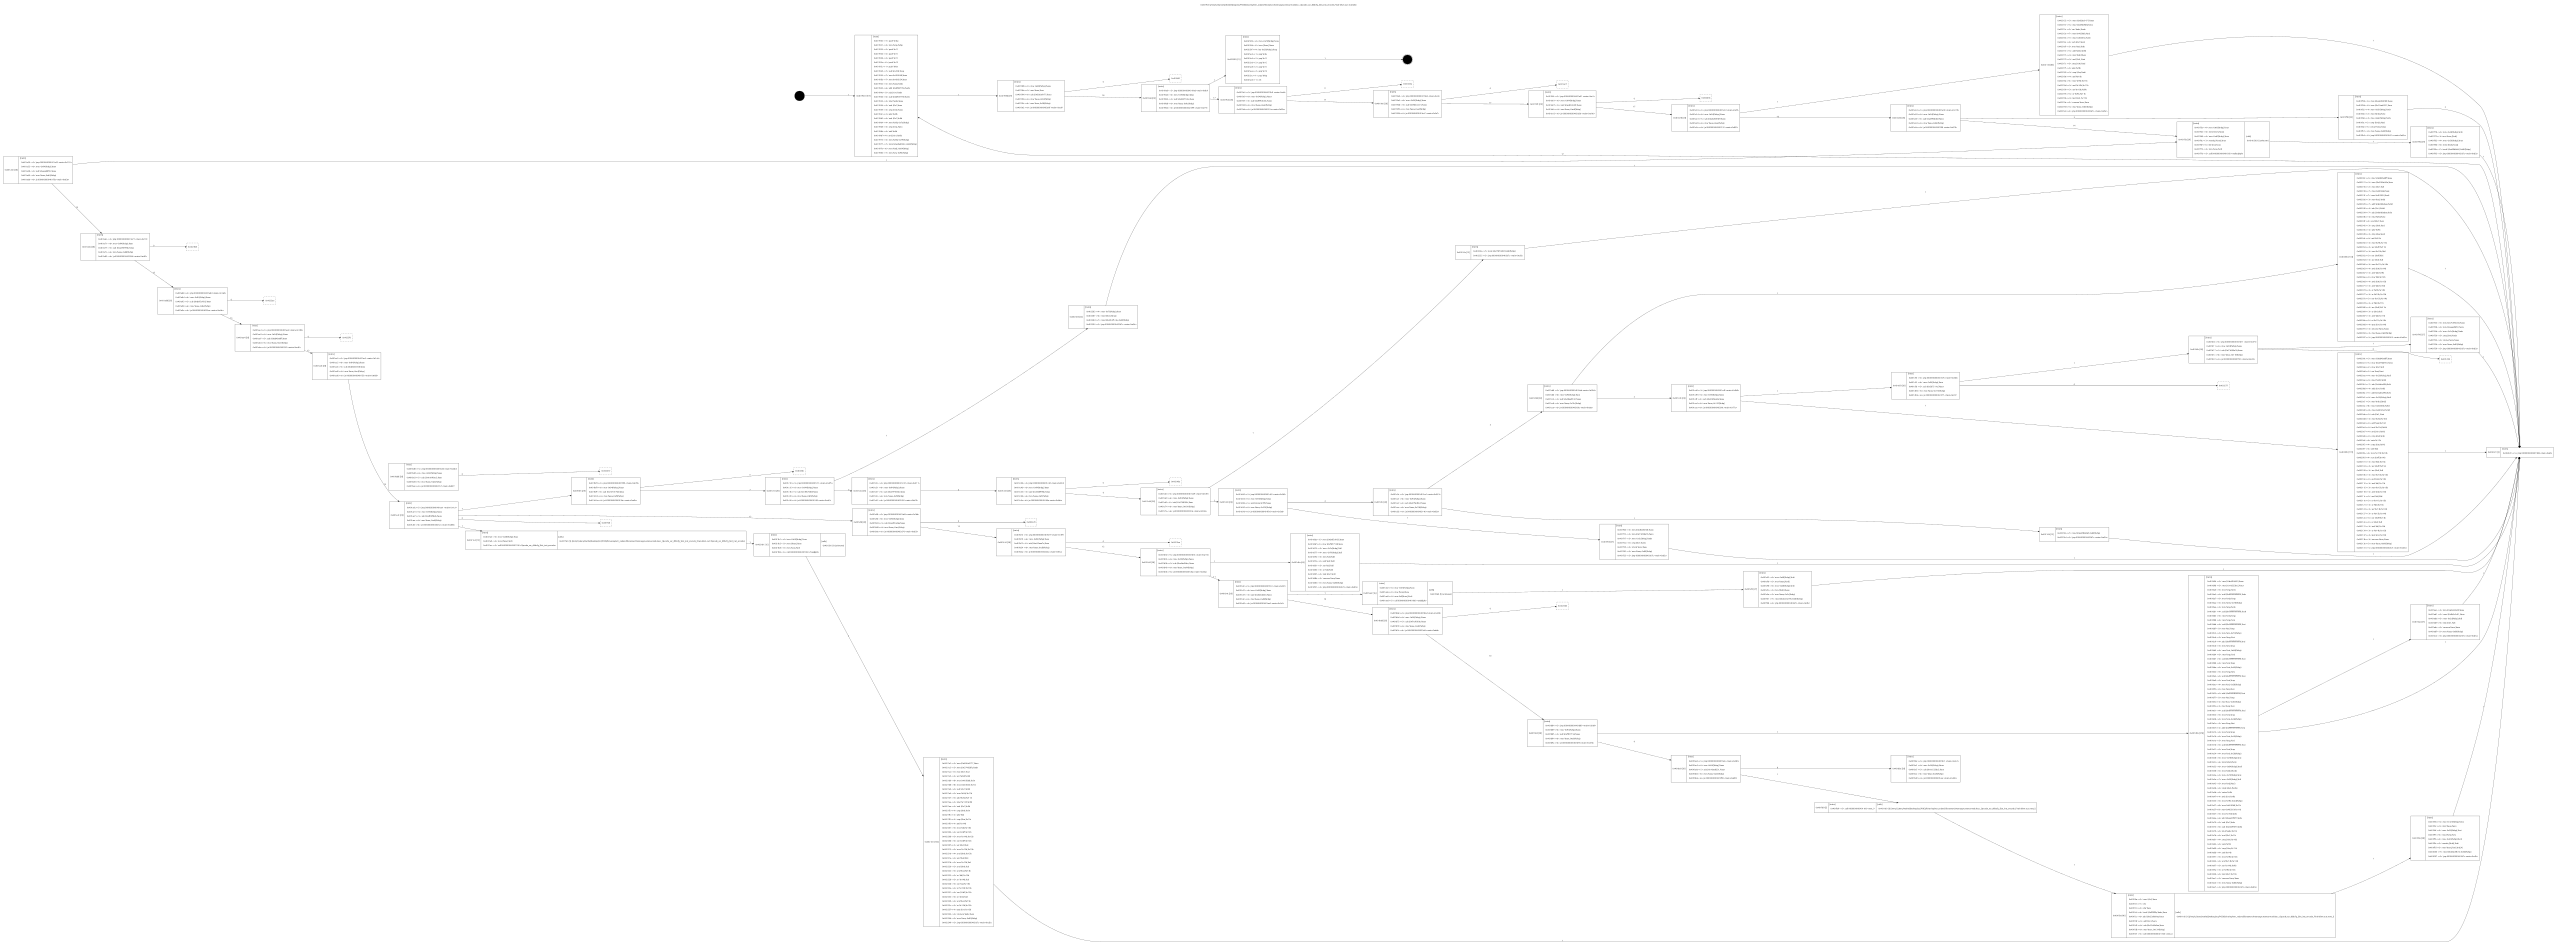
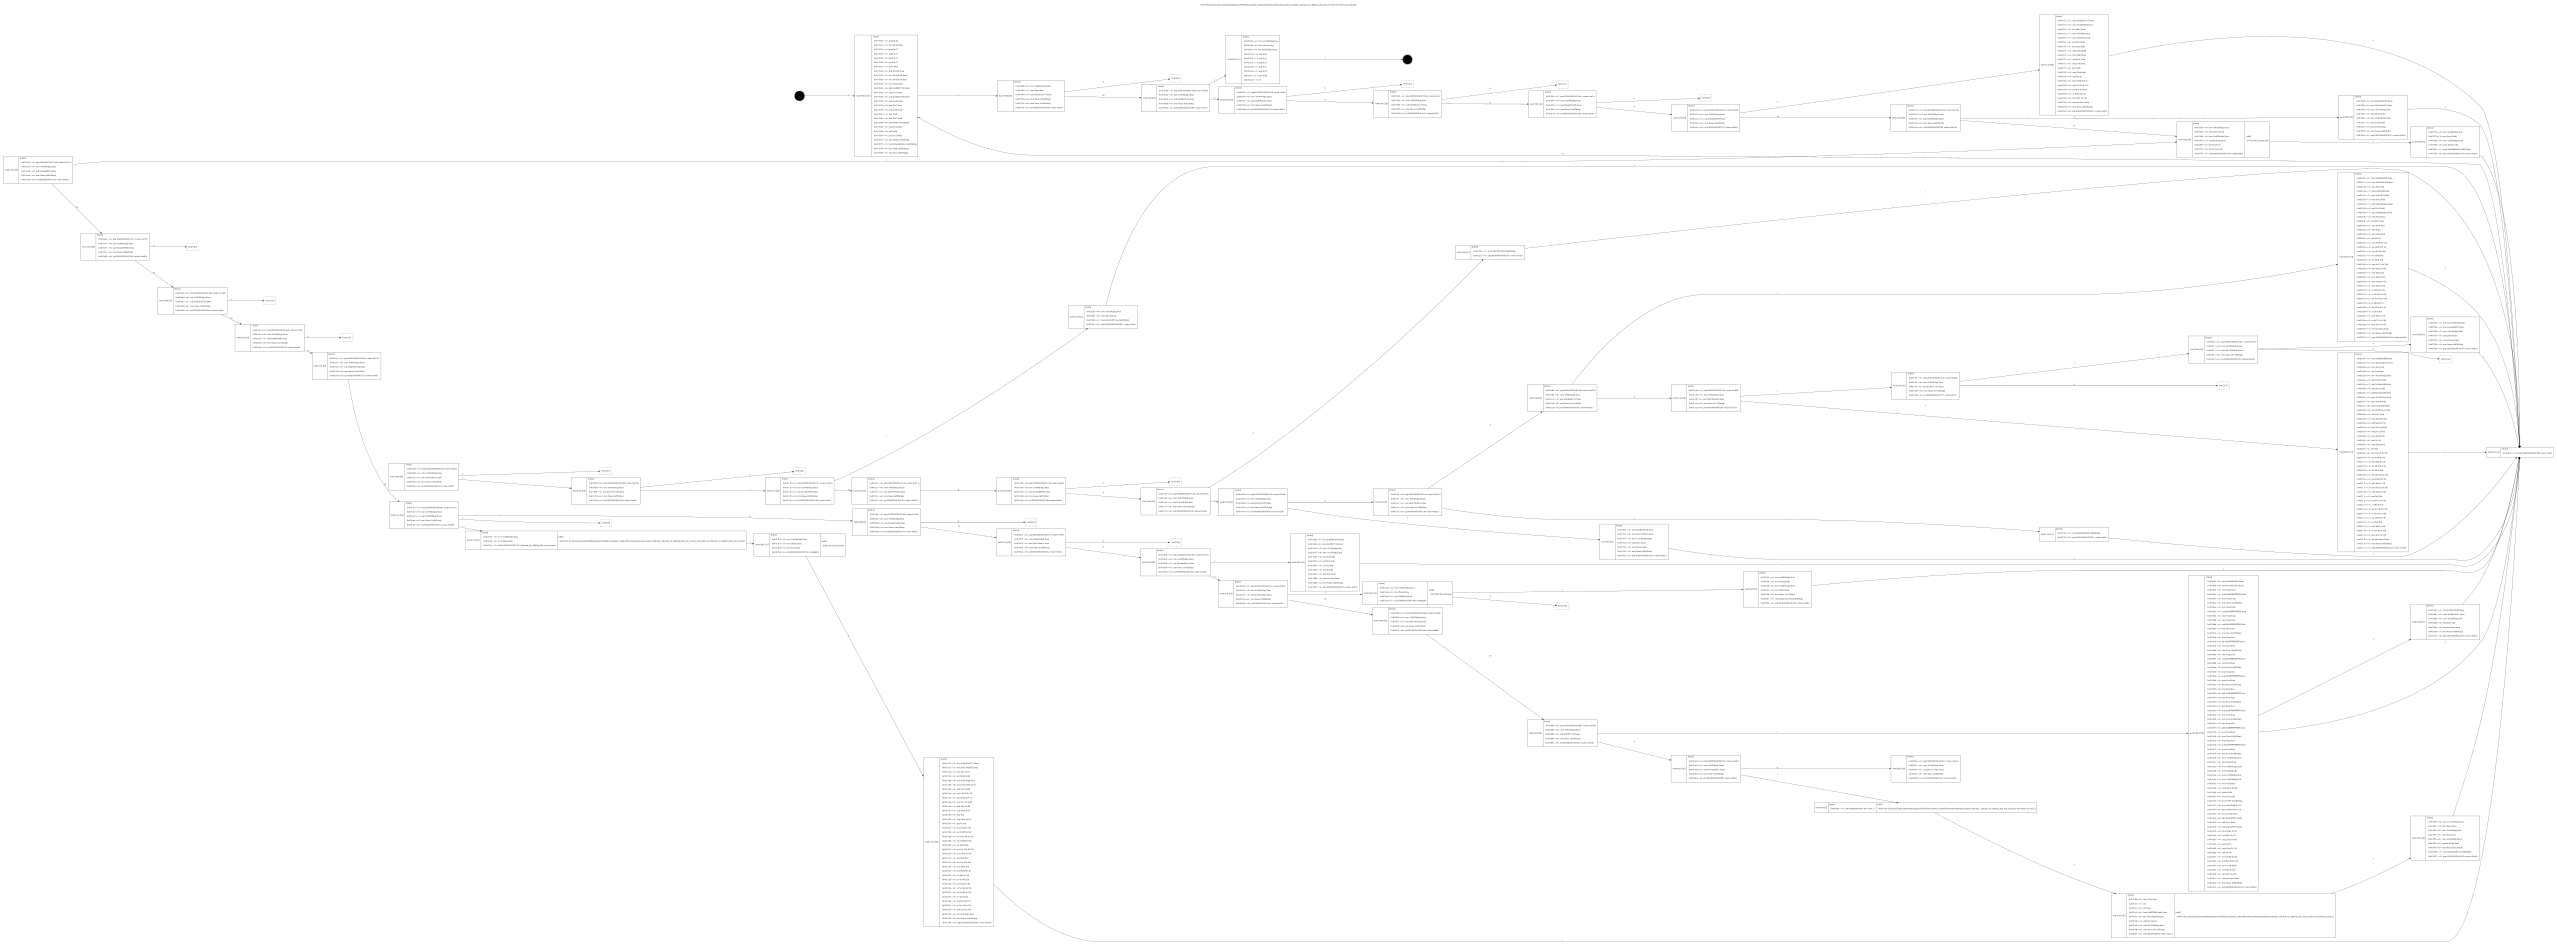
edge "0x401adc [28]" -> "0x401bf4 [28]": now "0x401bd8 [28]" -> "0x401bf4 [28]"
edge "0x401b68 [28]" -> "0x4023dd": now "0x401ee2 [16]" -> "0x4023dd"
